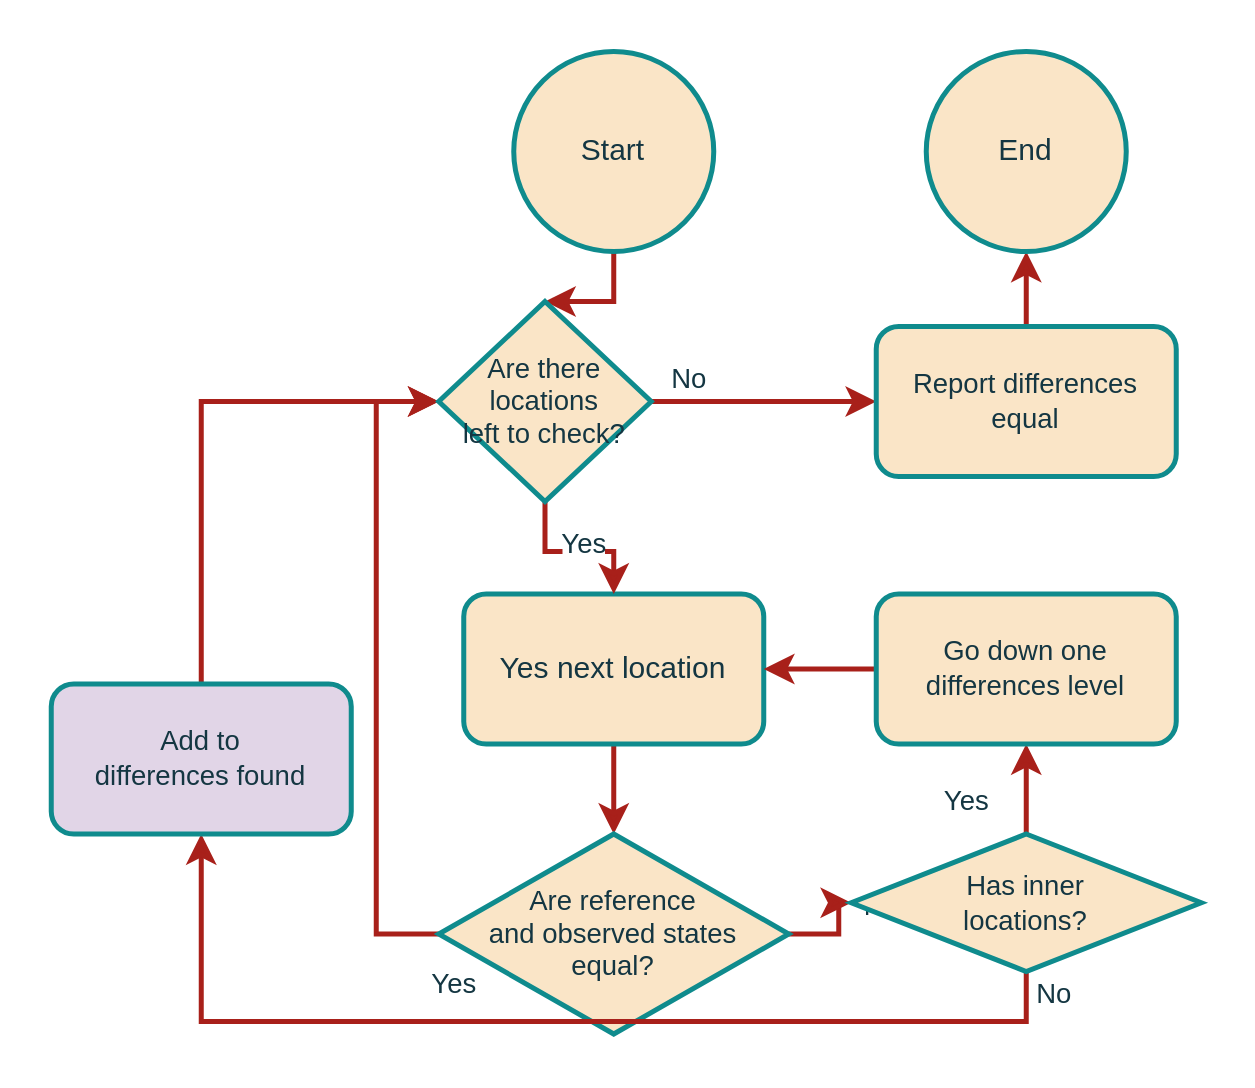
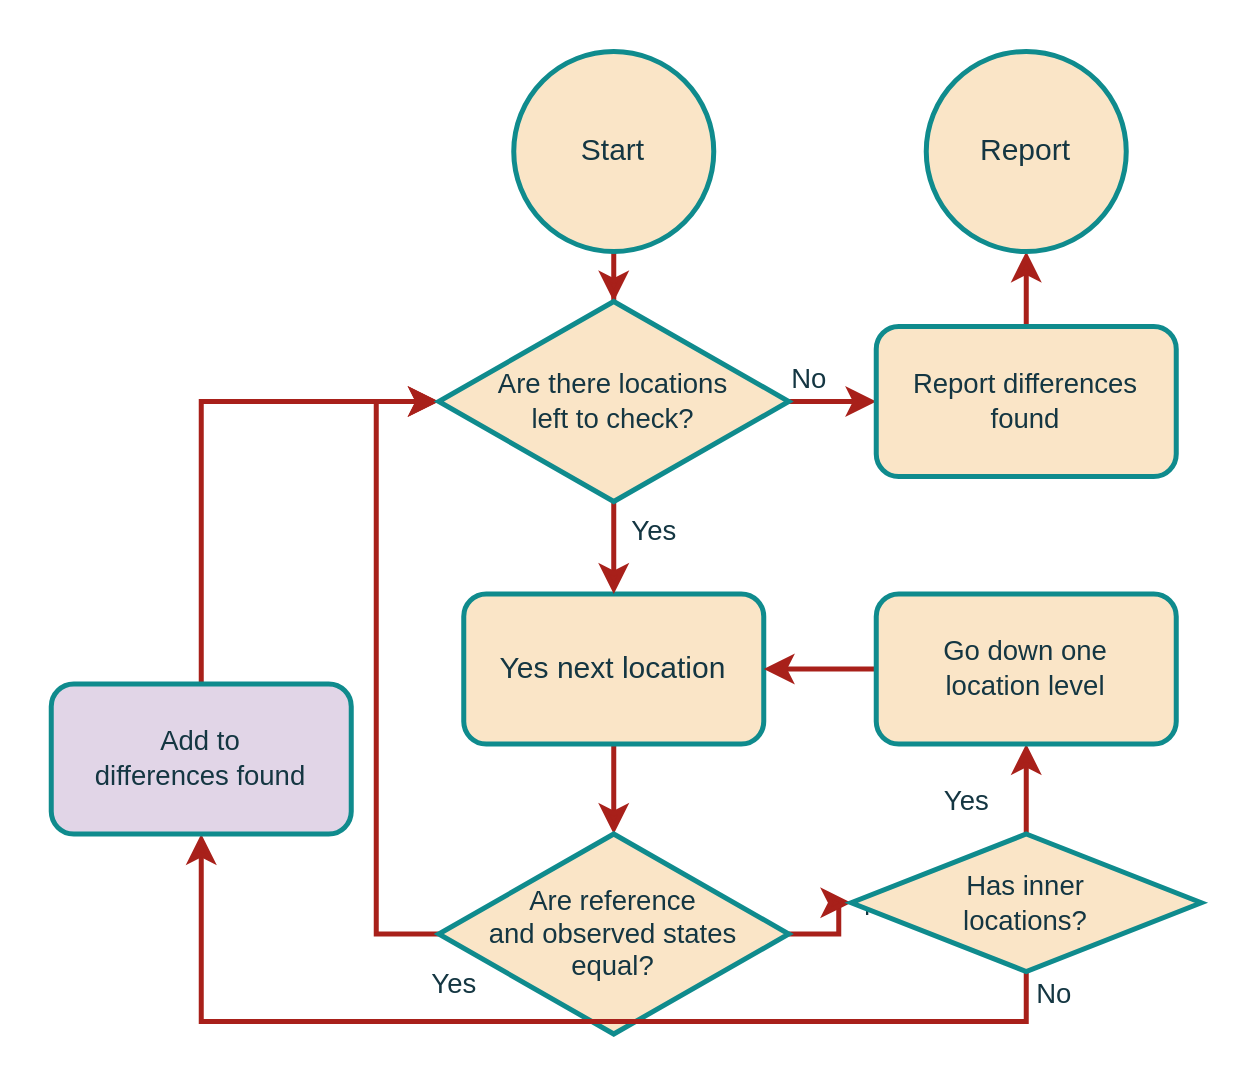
node "End": label "End" -> "Report"
node "Are there locations left to check?": size 213x200 -> 350x200
node "Report differences equal": label "Report differences equal" -> "Report differences found"
node "Go down one differences level": label "Go down one differences level" -> "Go down one location level"
